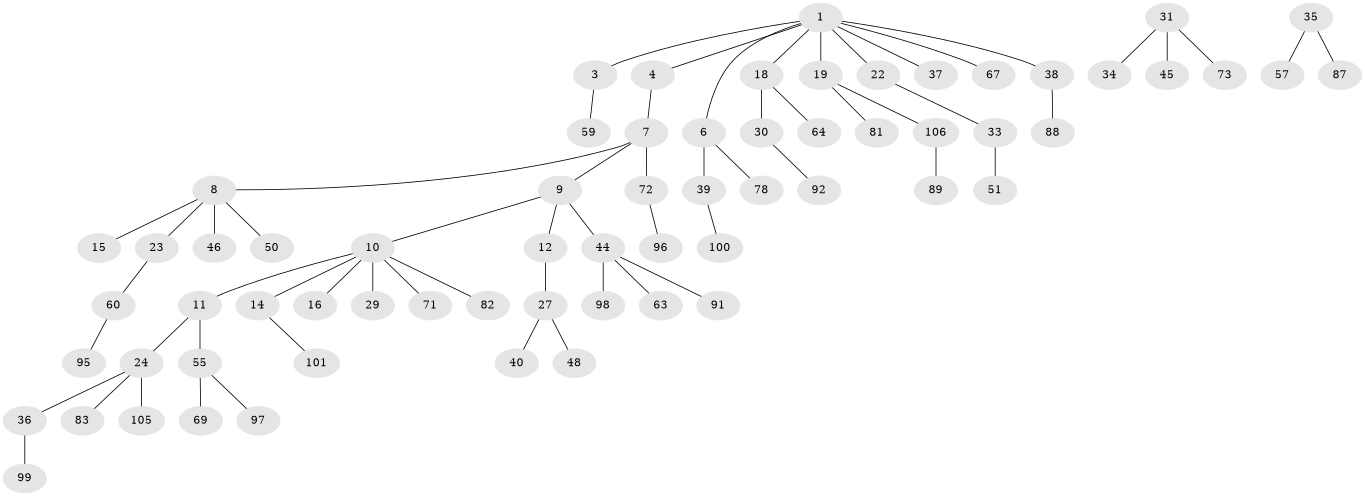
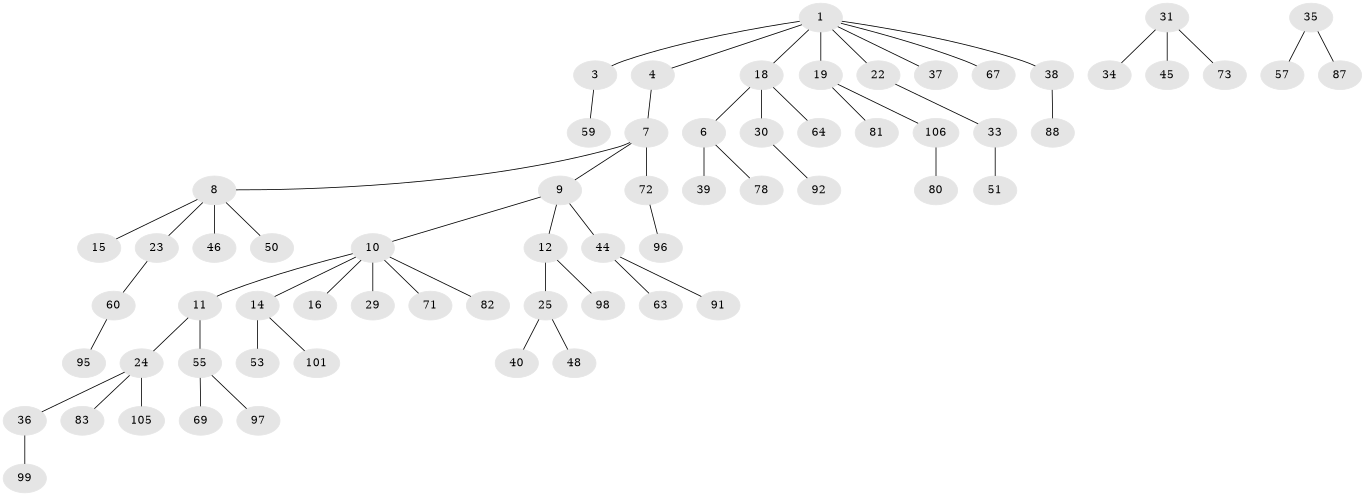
edge "1" -- "6": now "18" -- "6"
node "89": label "89" -> "80"
node "100": removed
edge "44" -- "98": now "12" -- "98"
node "27": label "27" -> "25"
node "53": added
